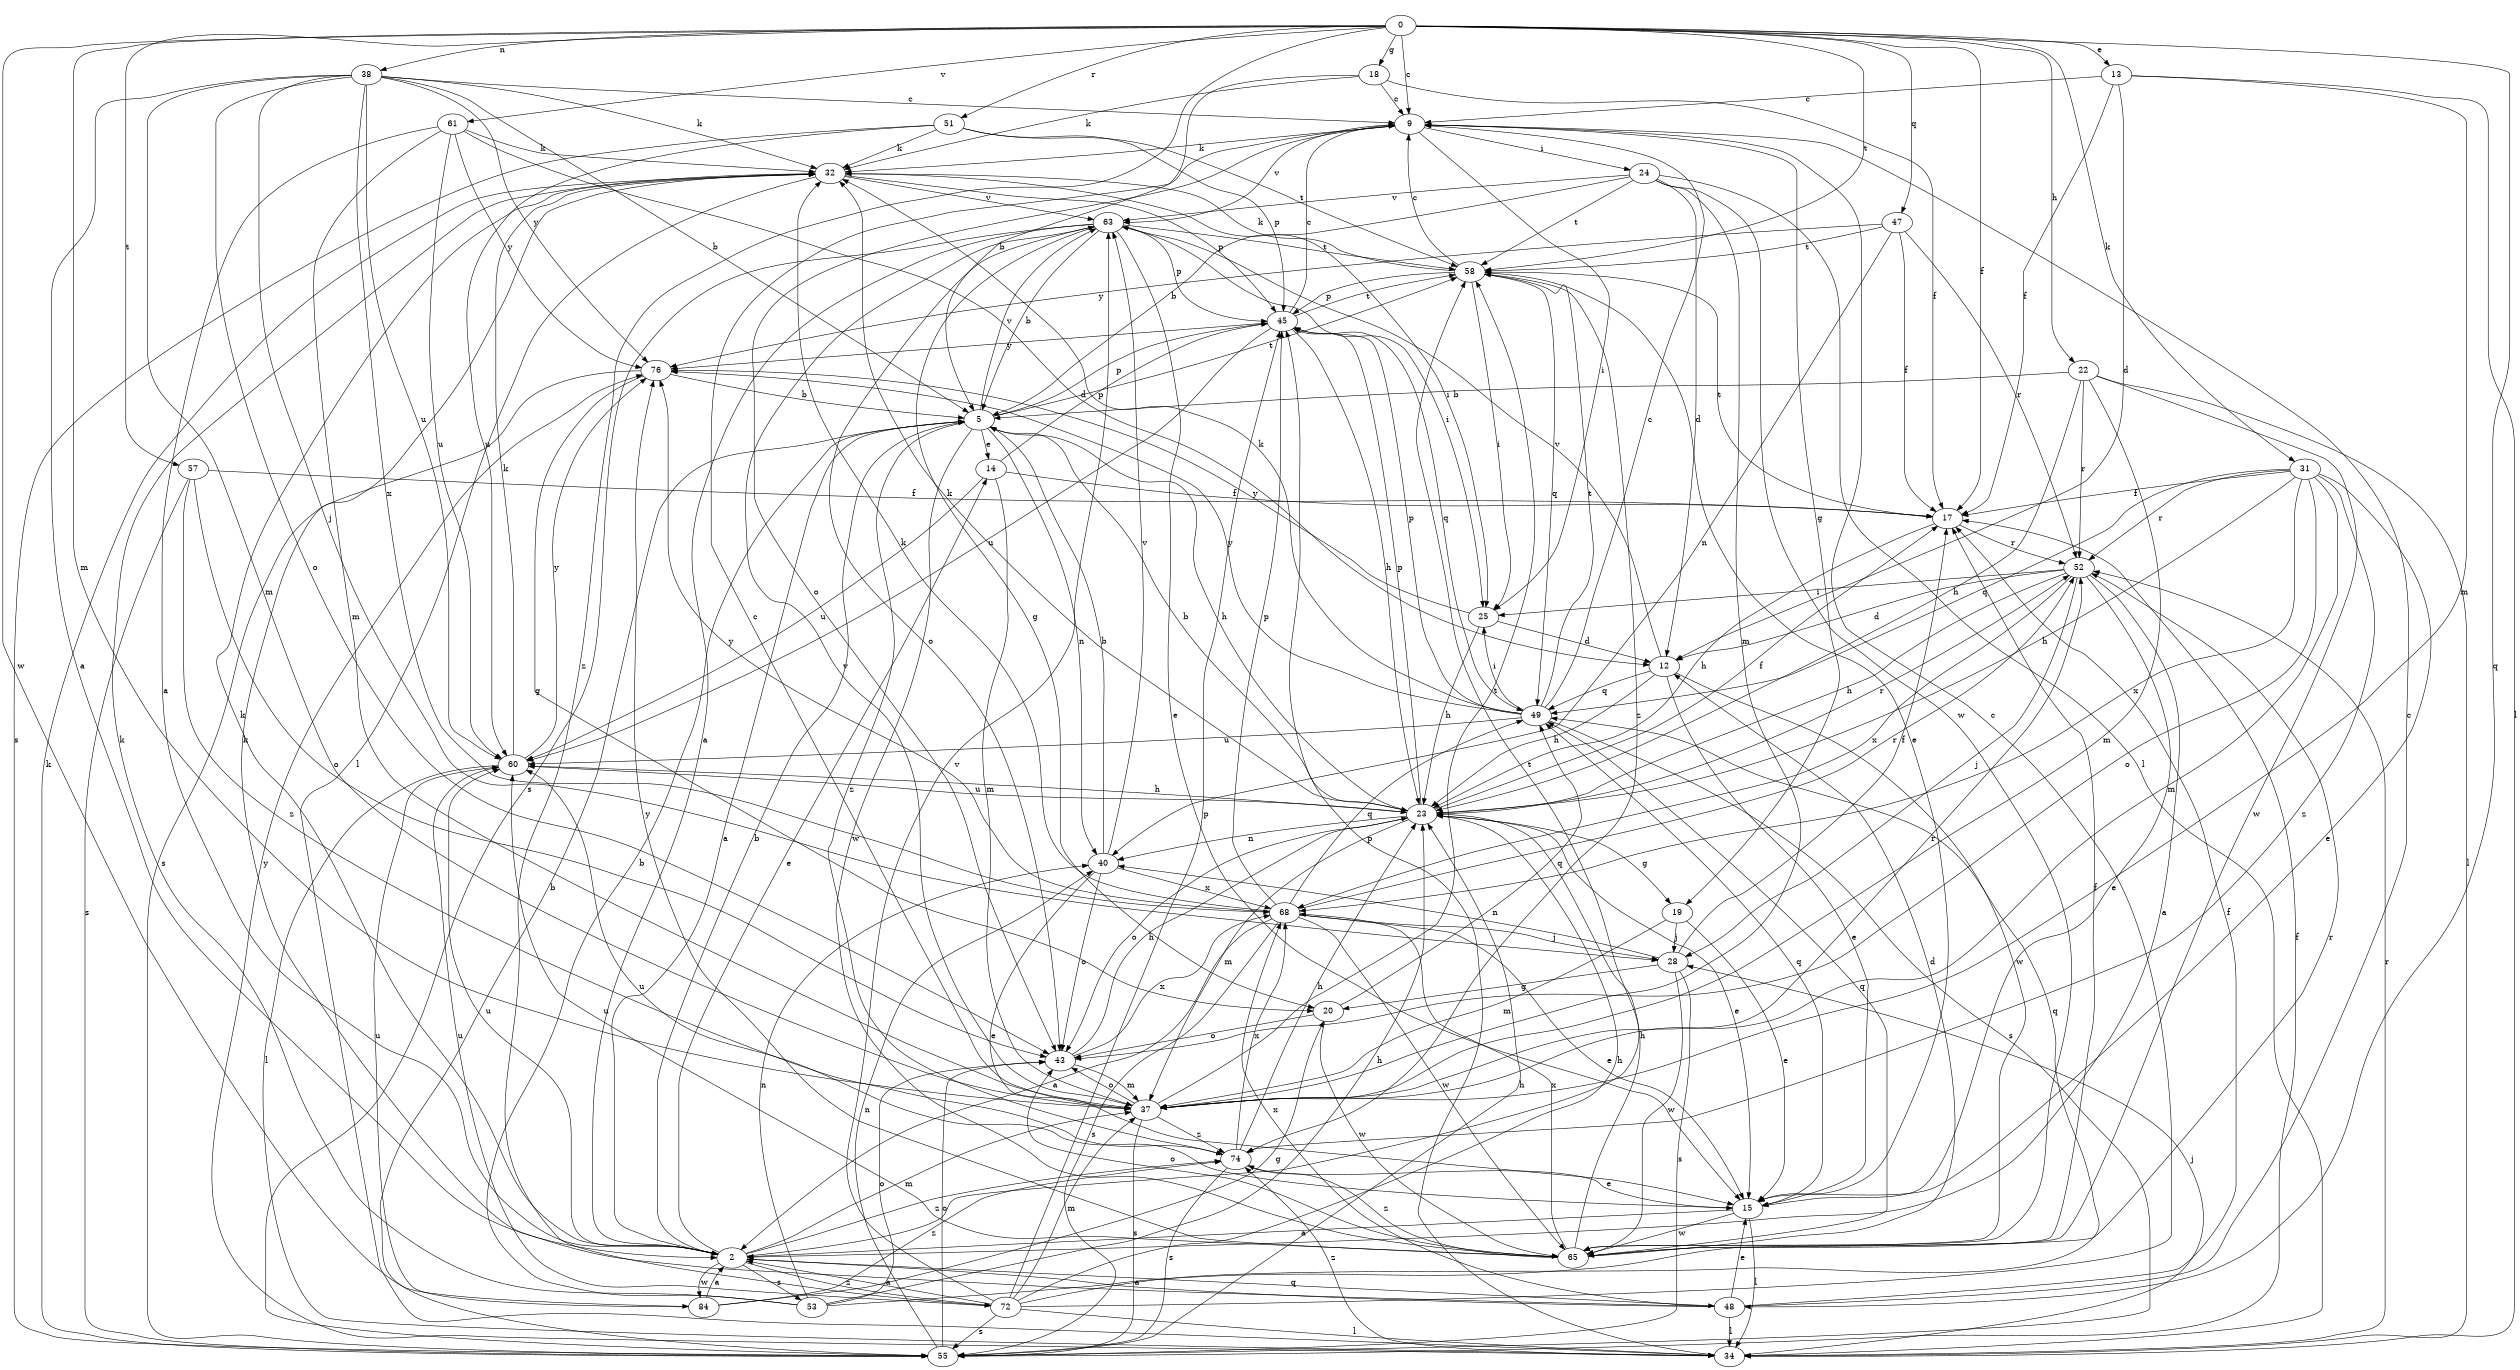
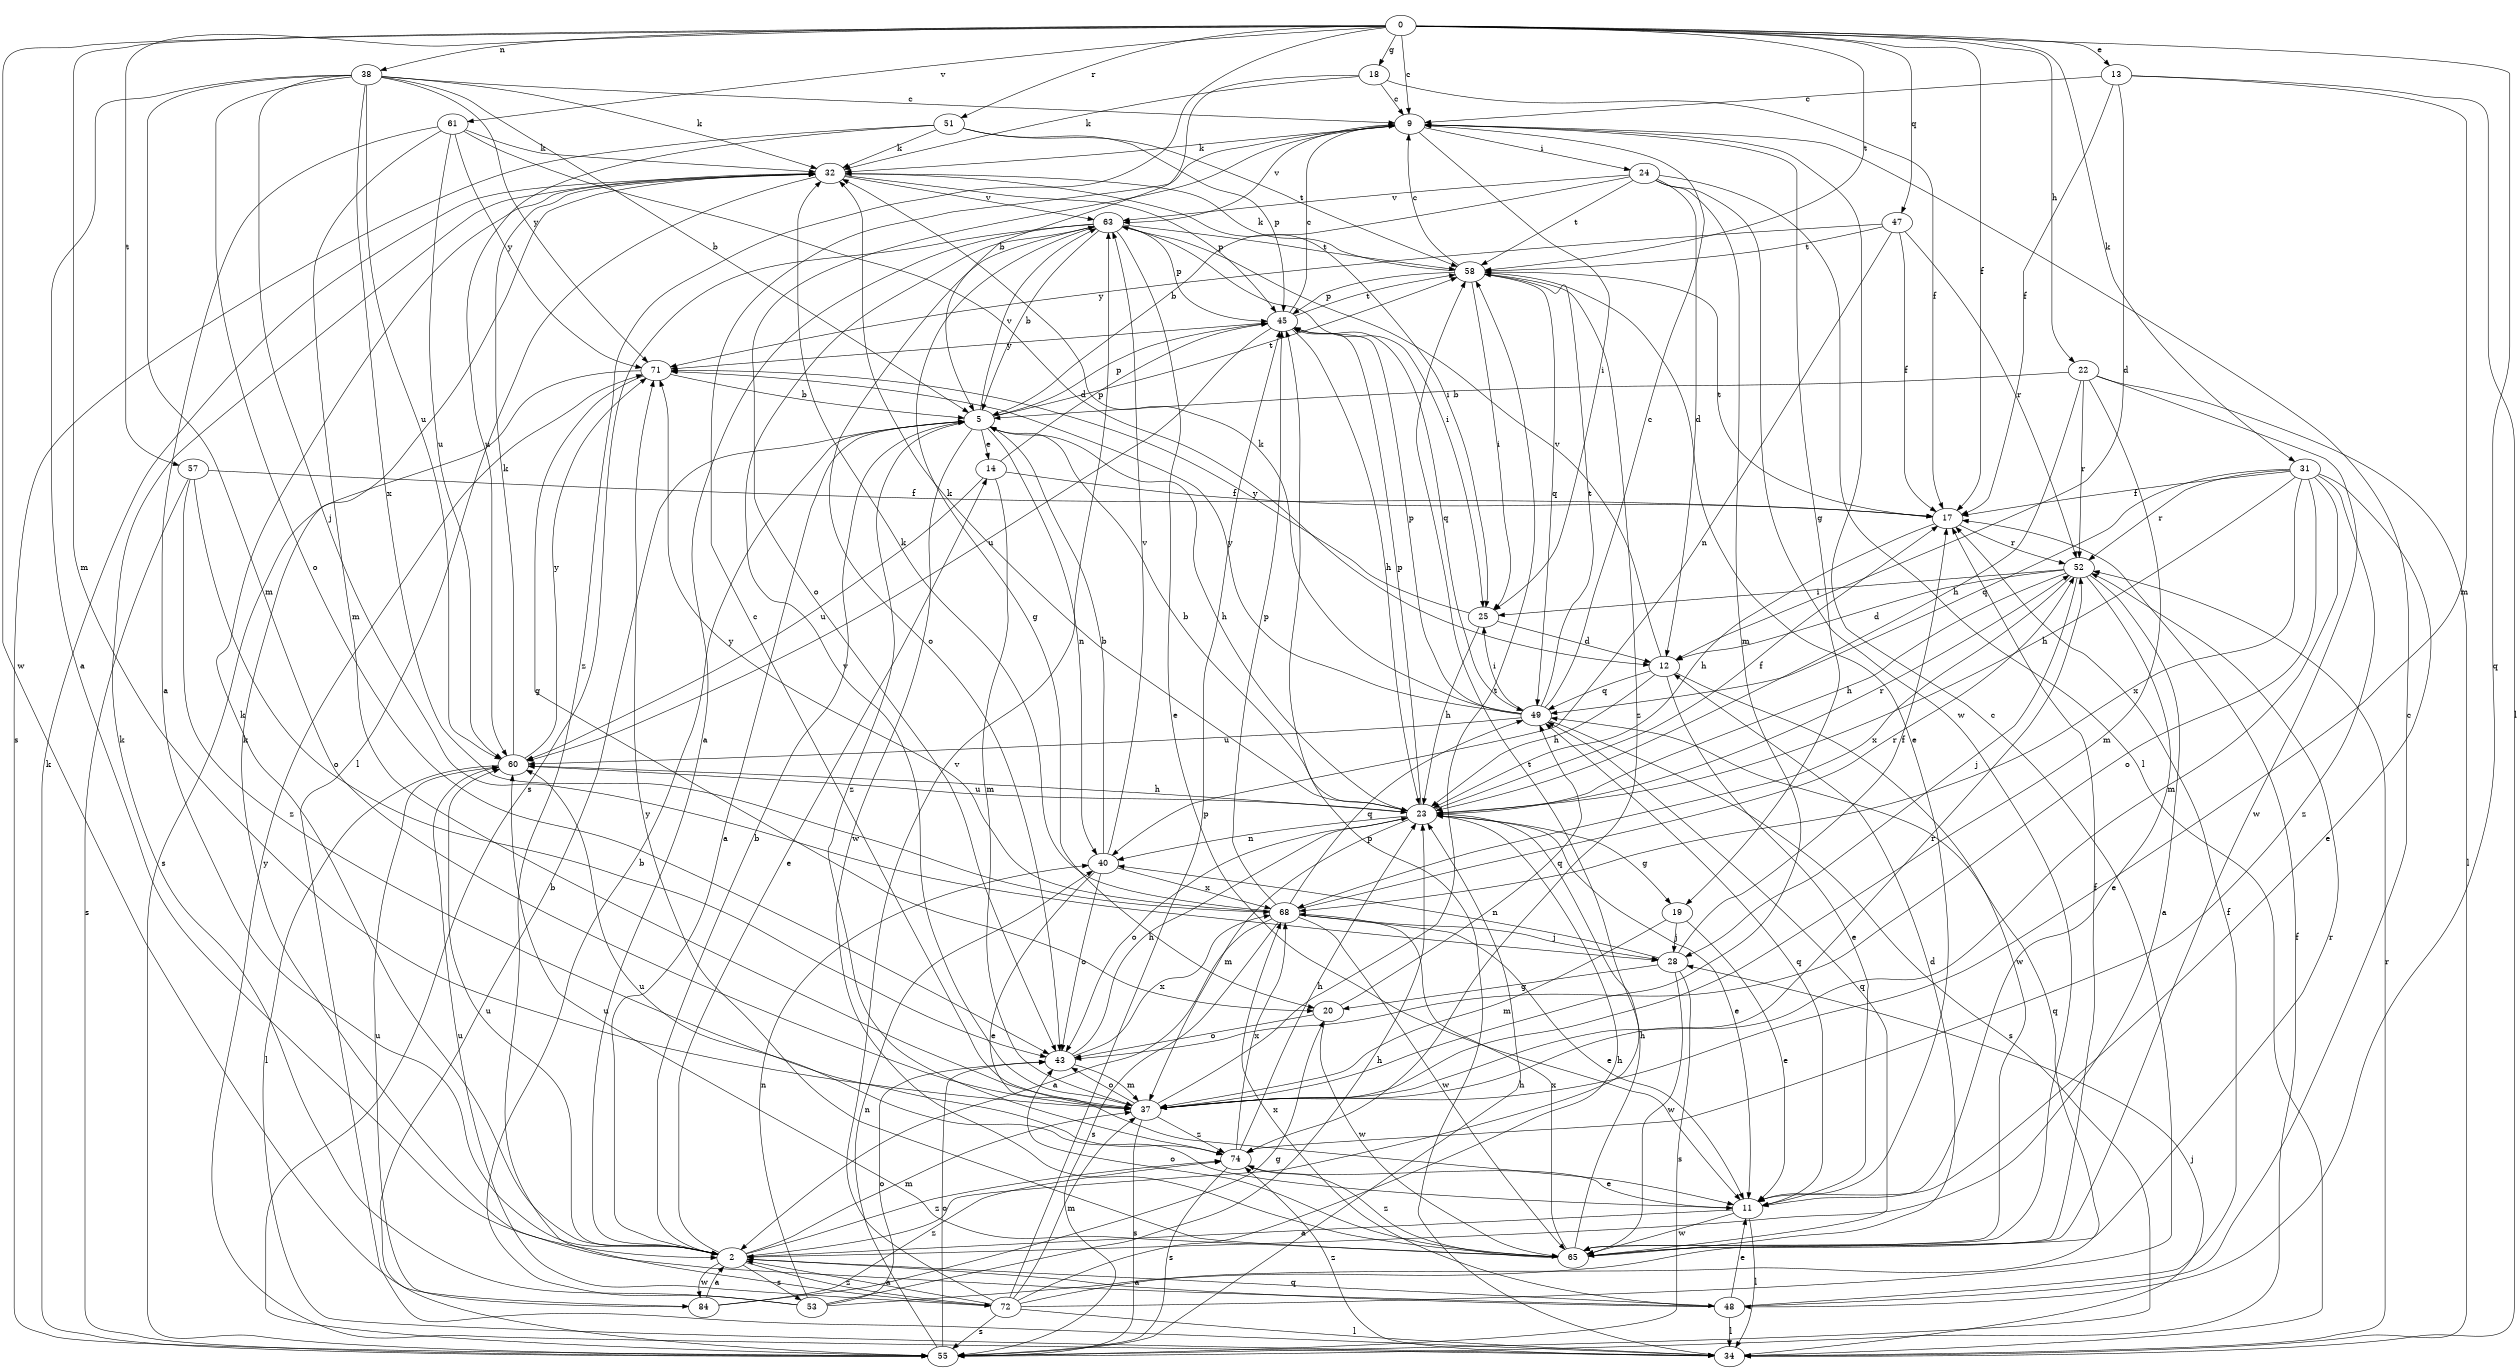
node "76": label "76" -> "71"
node "15": label "15" -> "11"
